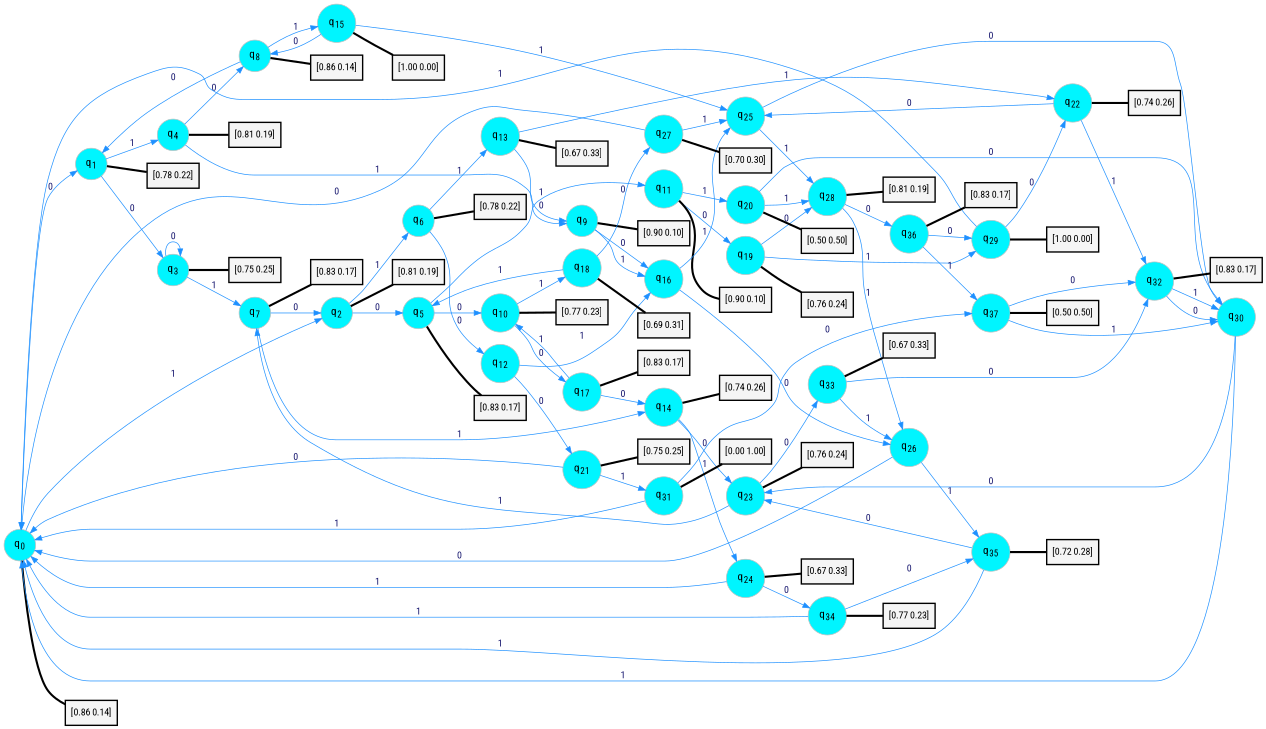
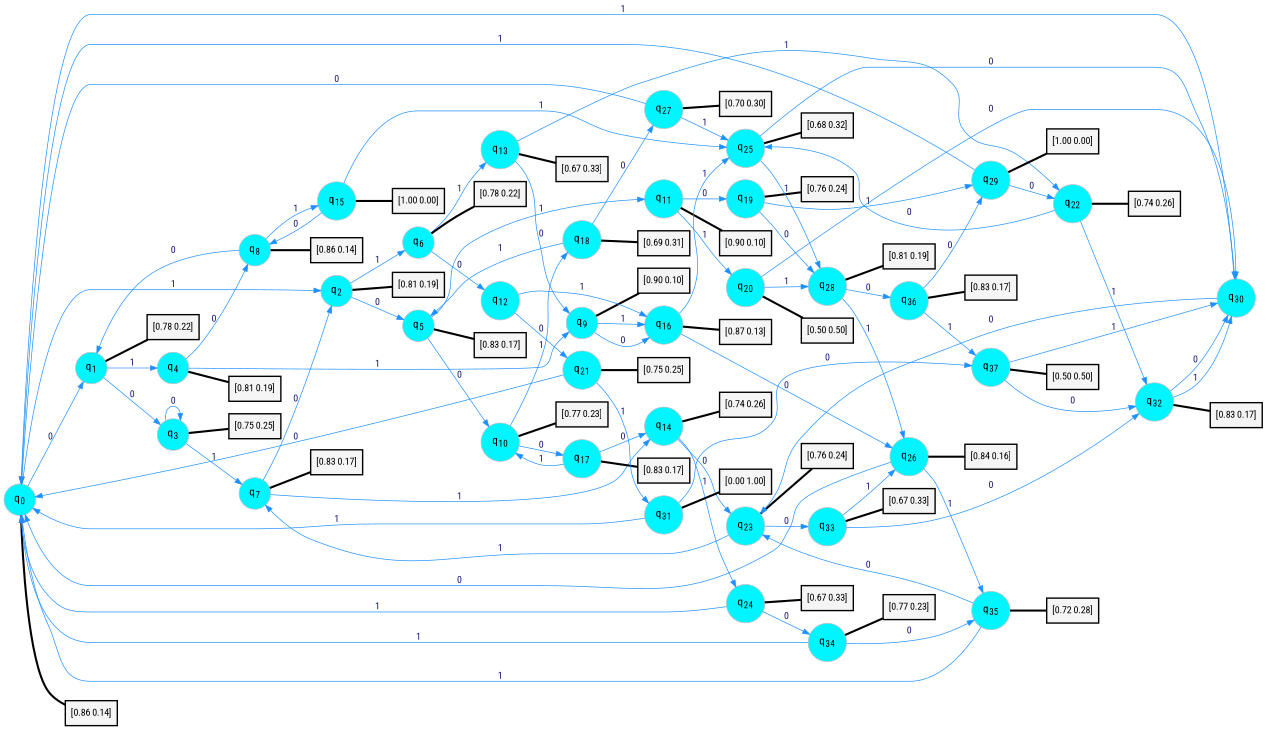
node "[0.68 0.32]": added
node "[0.87 0.13]": added
node "[0.84 0.16]": added
